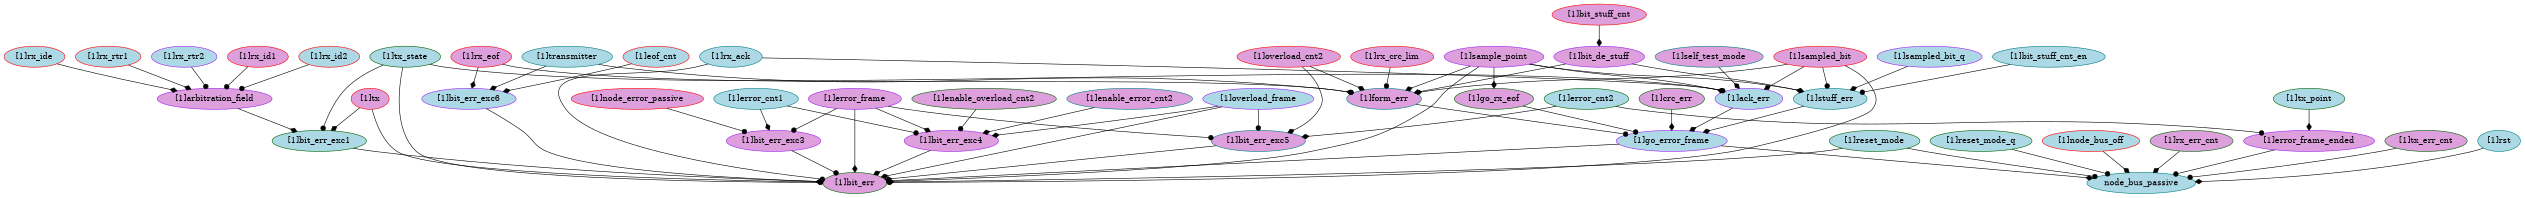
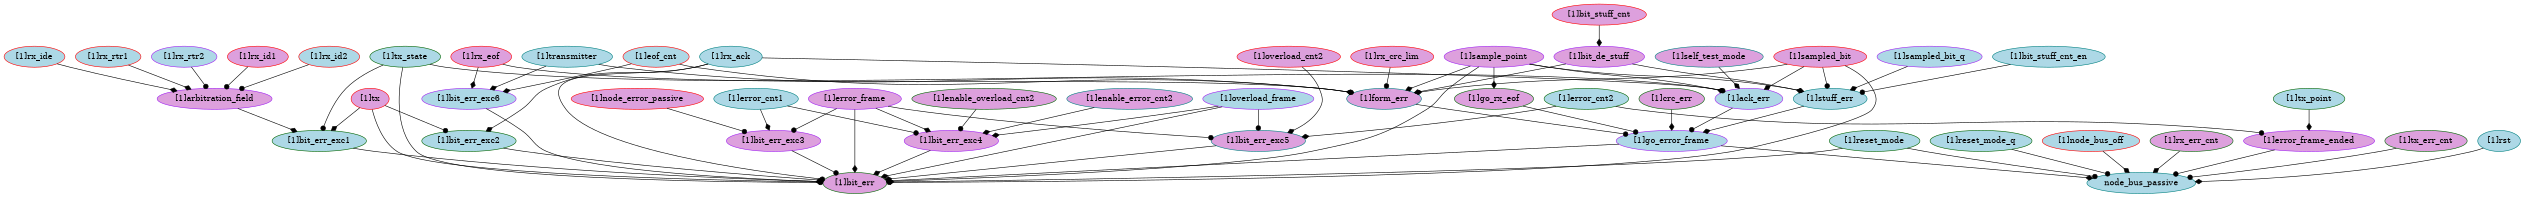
edge "[1]overload_cnt2" -> "[1]form_err": now "[1]eof_cnt" -> "[1]form_err"
edge "[1]ack_err" -> "[1]go_error_frame": arrowhead diamond -> dot
node "[1]bit_err_exc2": added
